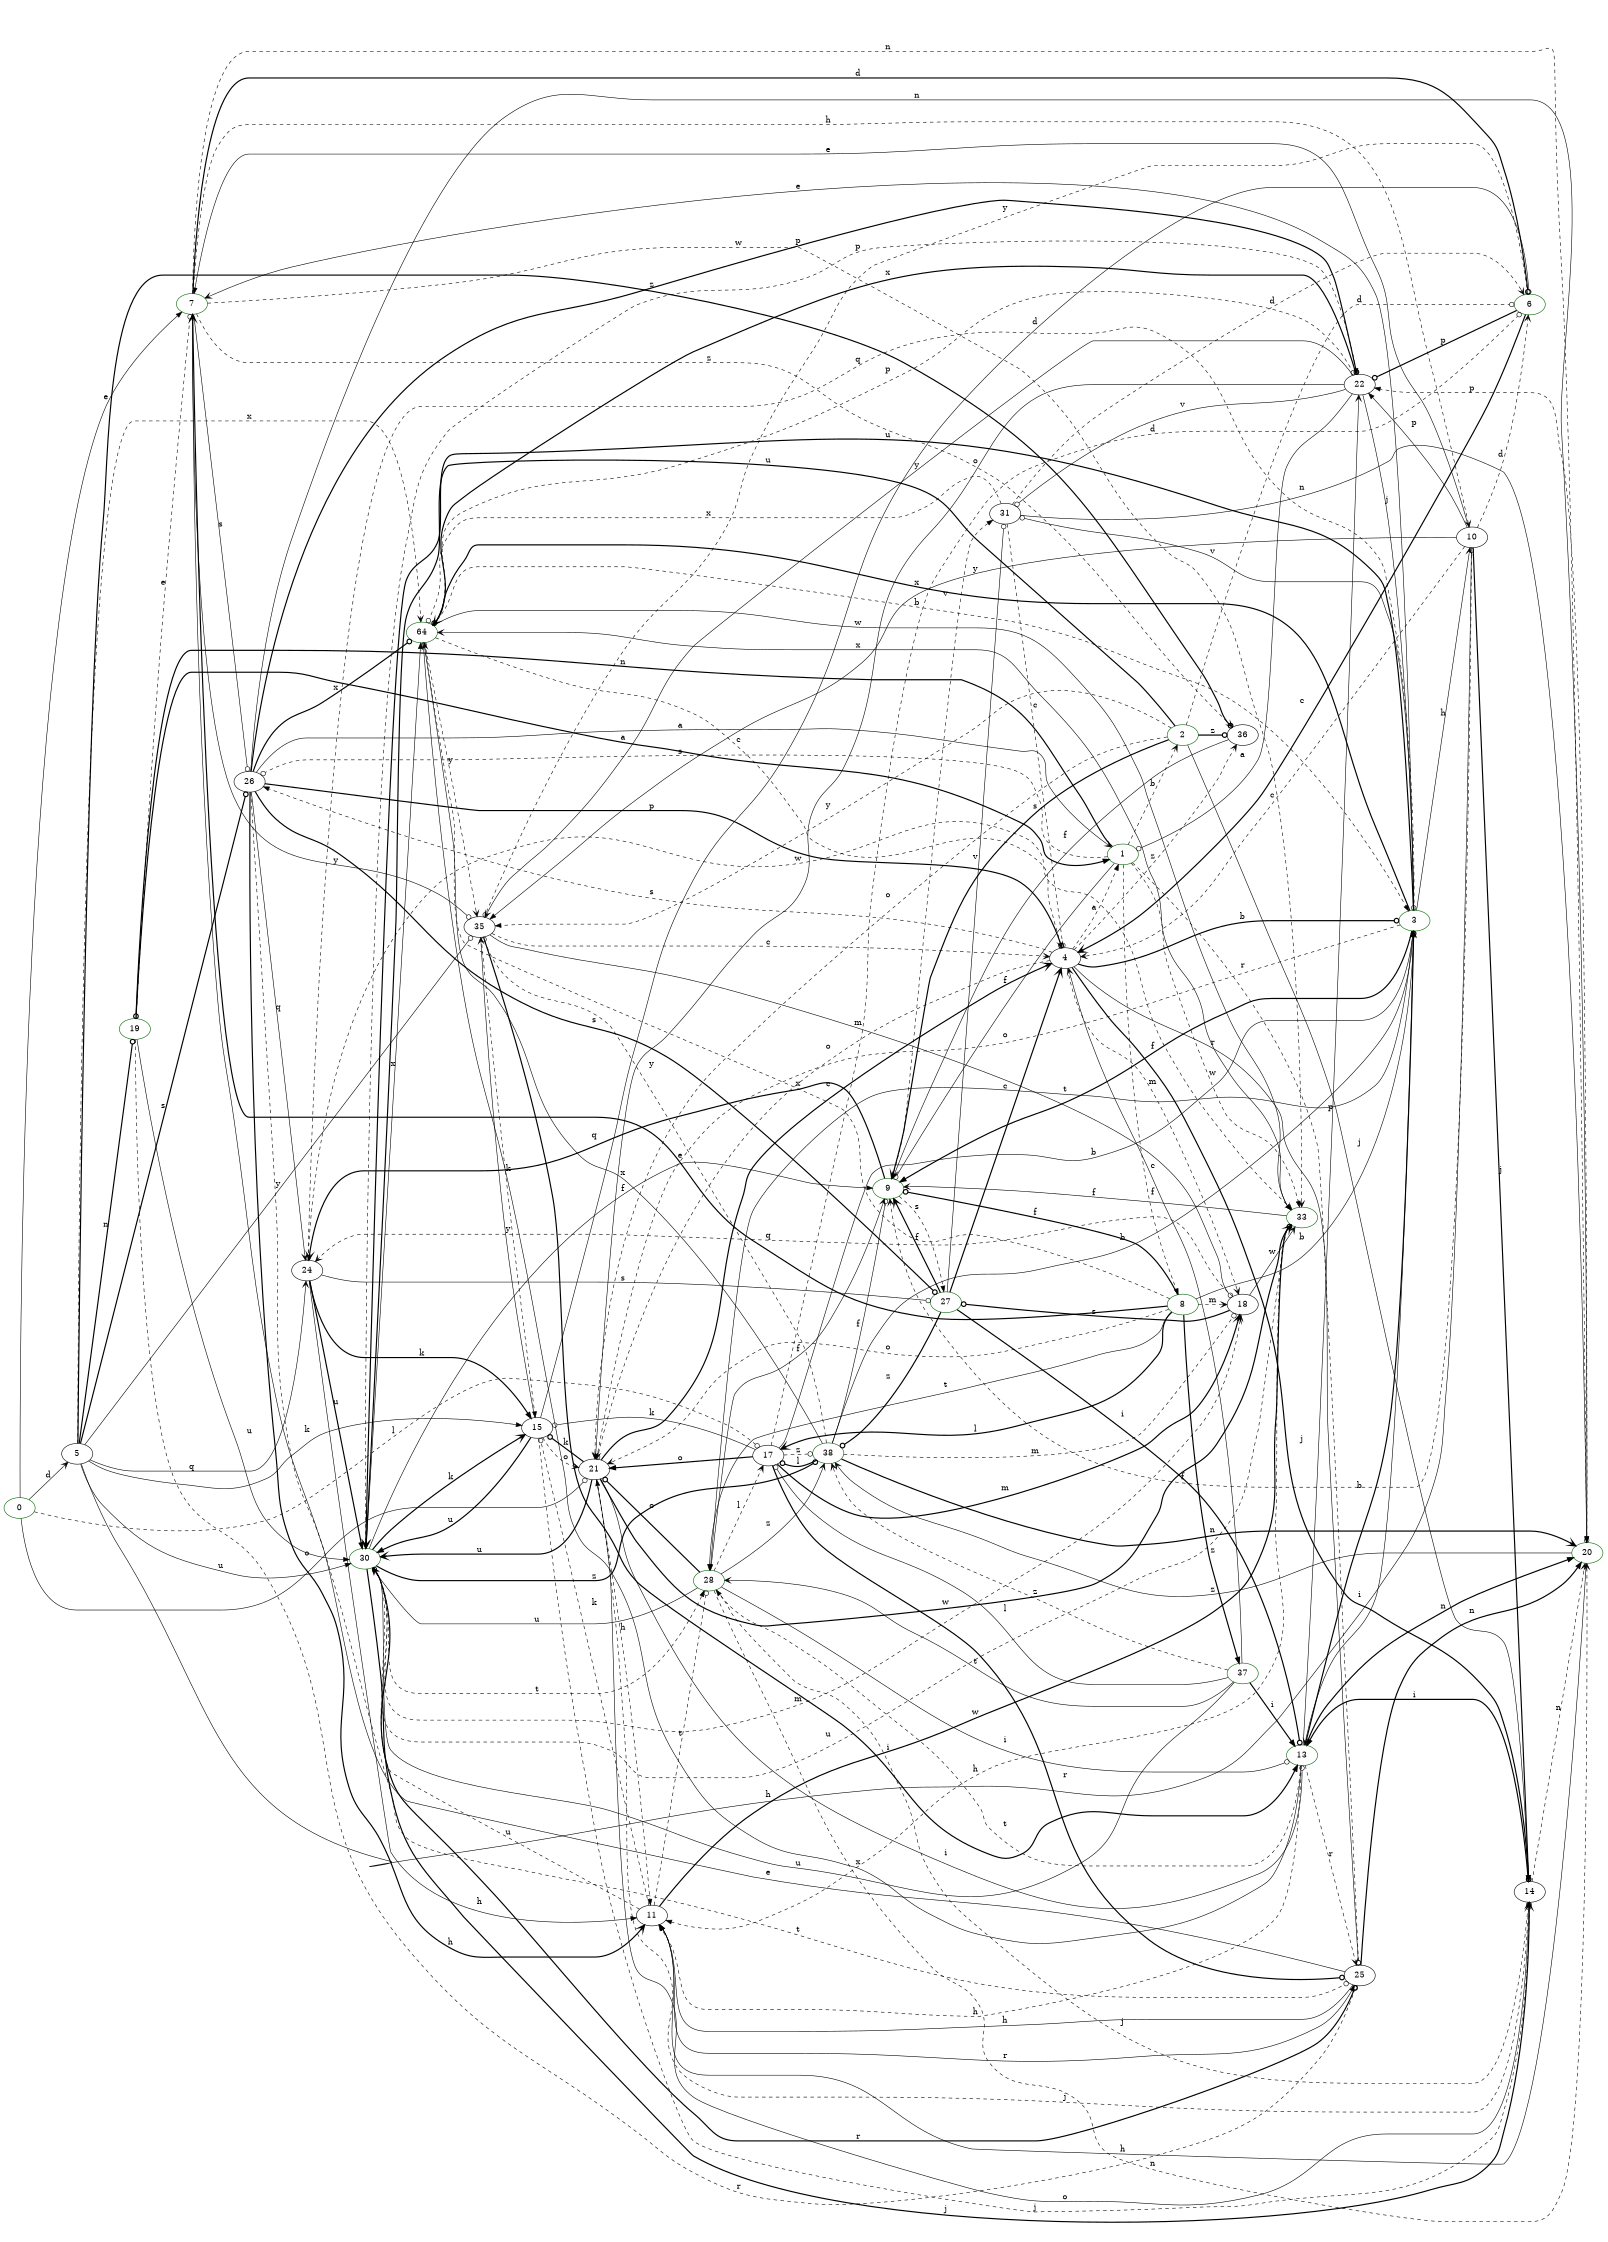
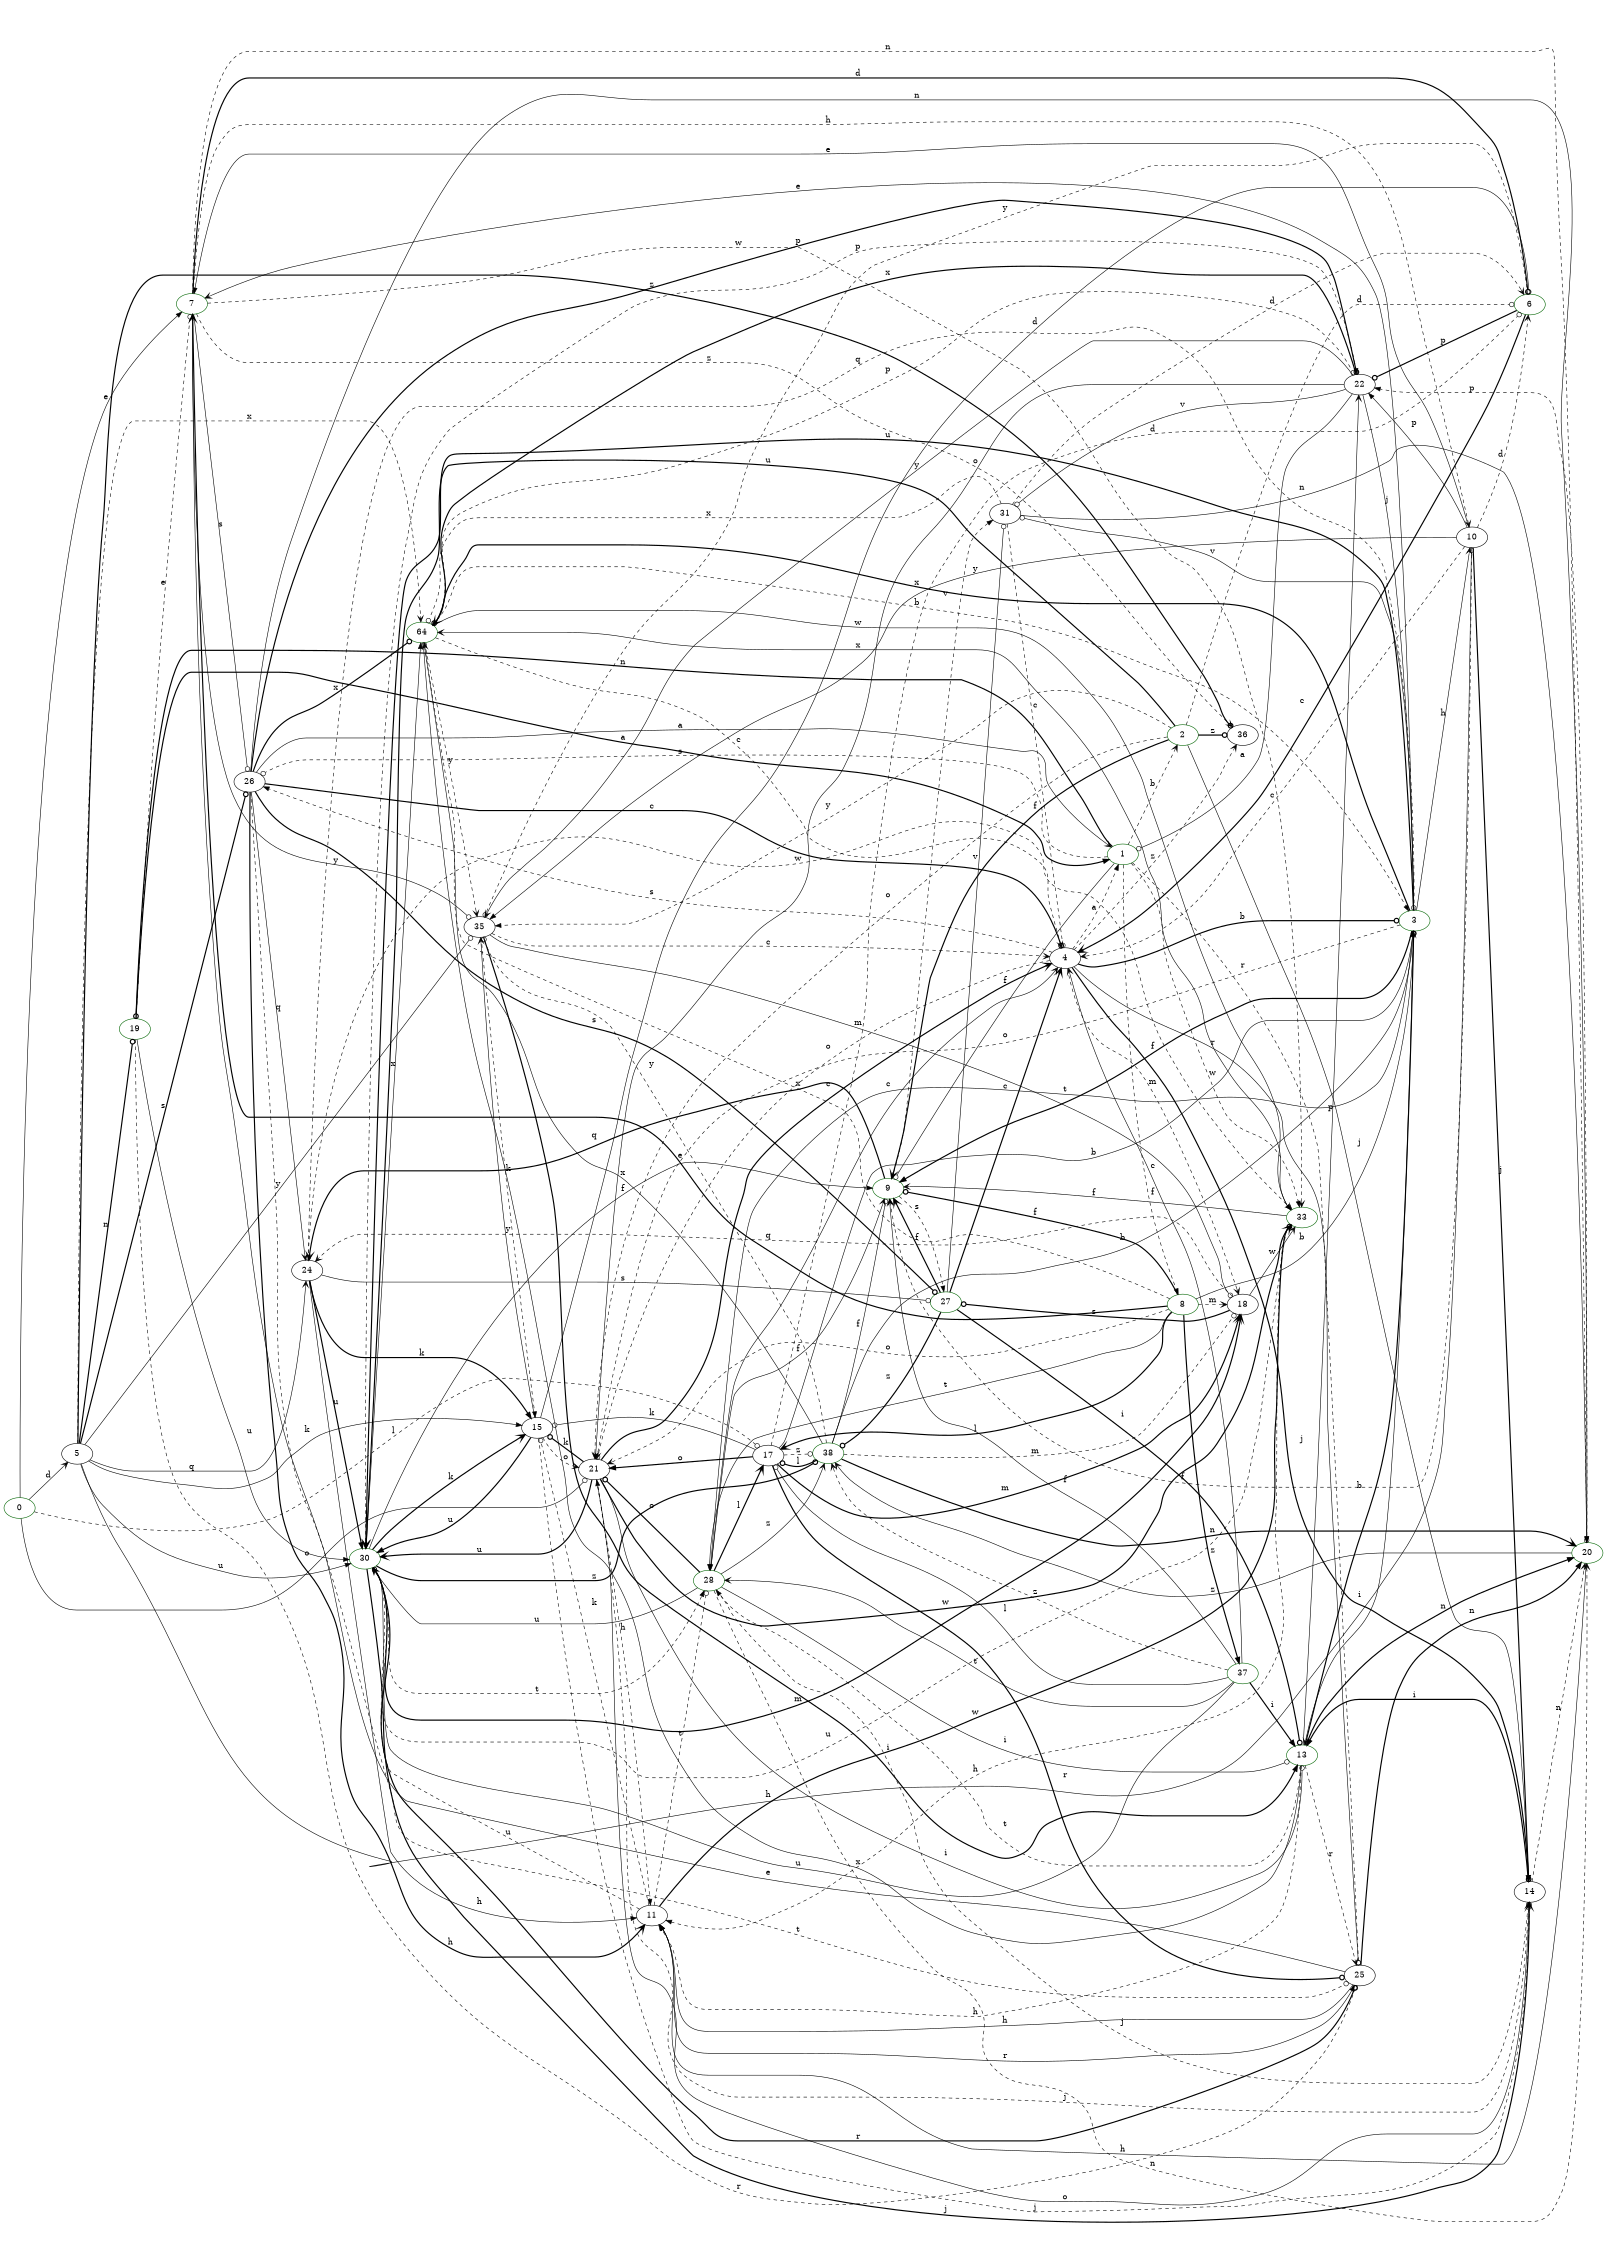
edge "26" -> "4": label "p" -> "c"
edge "2" -> "9": label "s" -> "f"
edge "36" -> "9": now "37" -> "9"
edge "8" -> "3": arrowhead vee -> odot
edge "28" -> "4": added, label "c"
edge "28" -> "17": style dashed -> bold
edge "30" -> "18": style dashed -> bold
